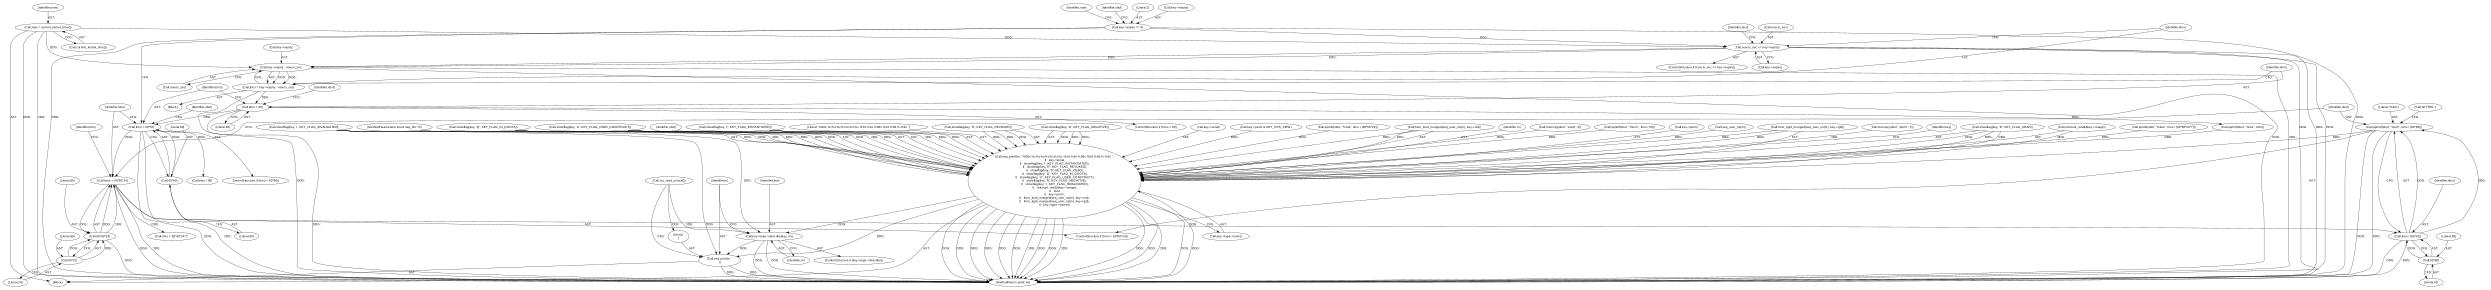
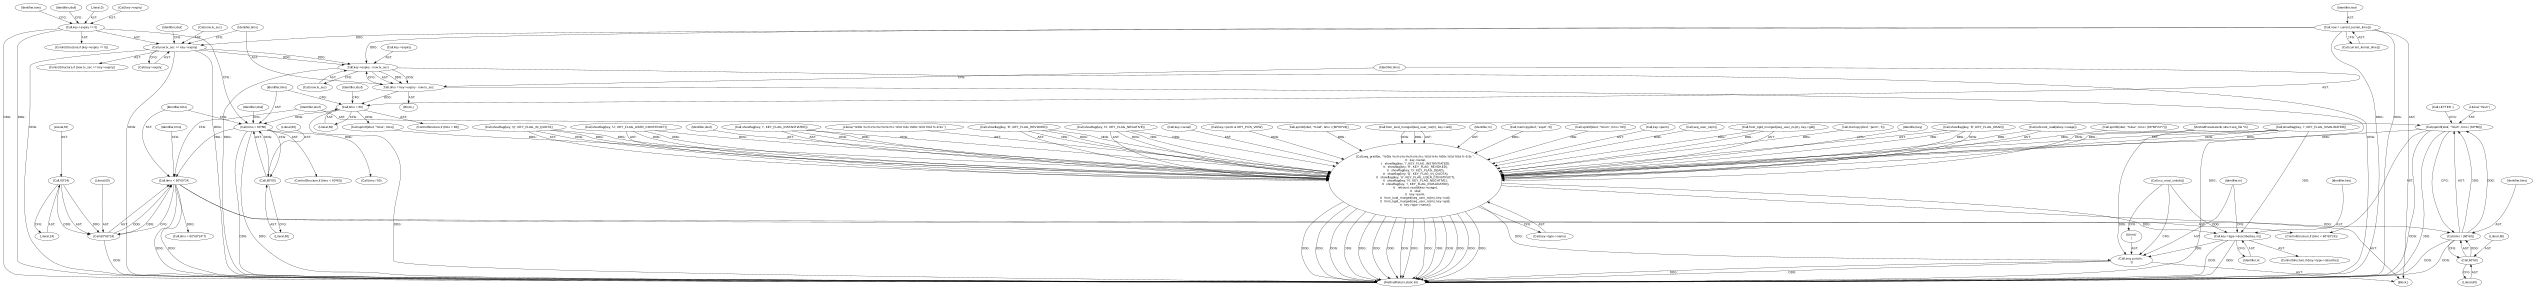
edge "(Call,key->expiry == 0)" -> "(Call,now.tv_sec >= key->expiry)": label "DDG: " -> "AST: "
node "(ControlStructure,if (key->expiry == 0))": added
edge "(Call,60*60*24)" -> "(Call,60*24)": removed, label "CFG:"
